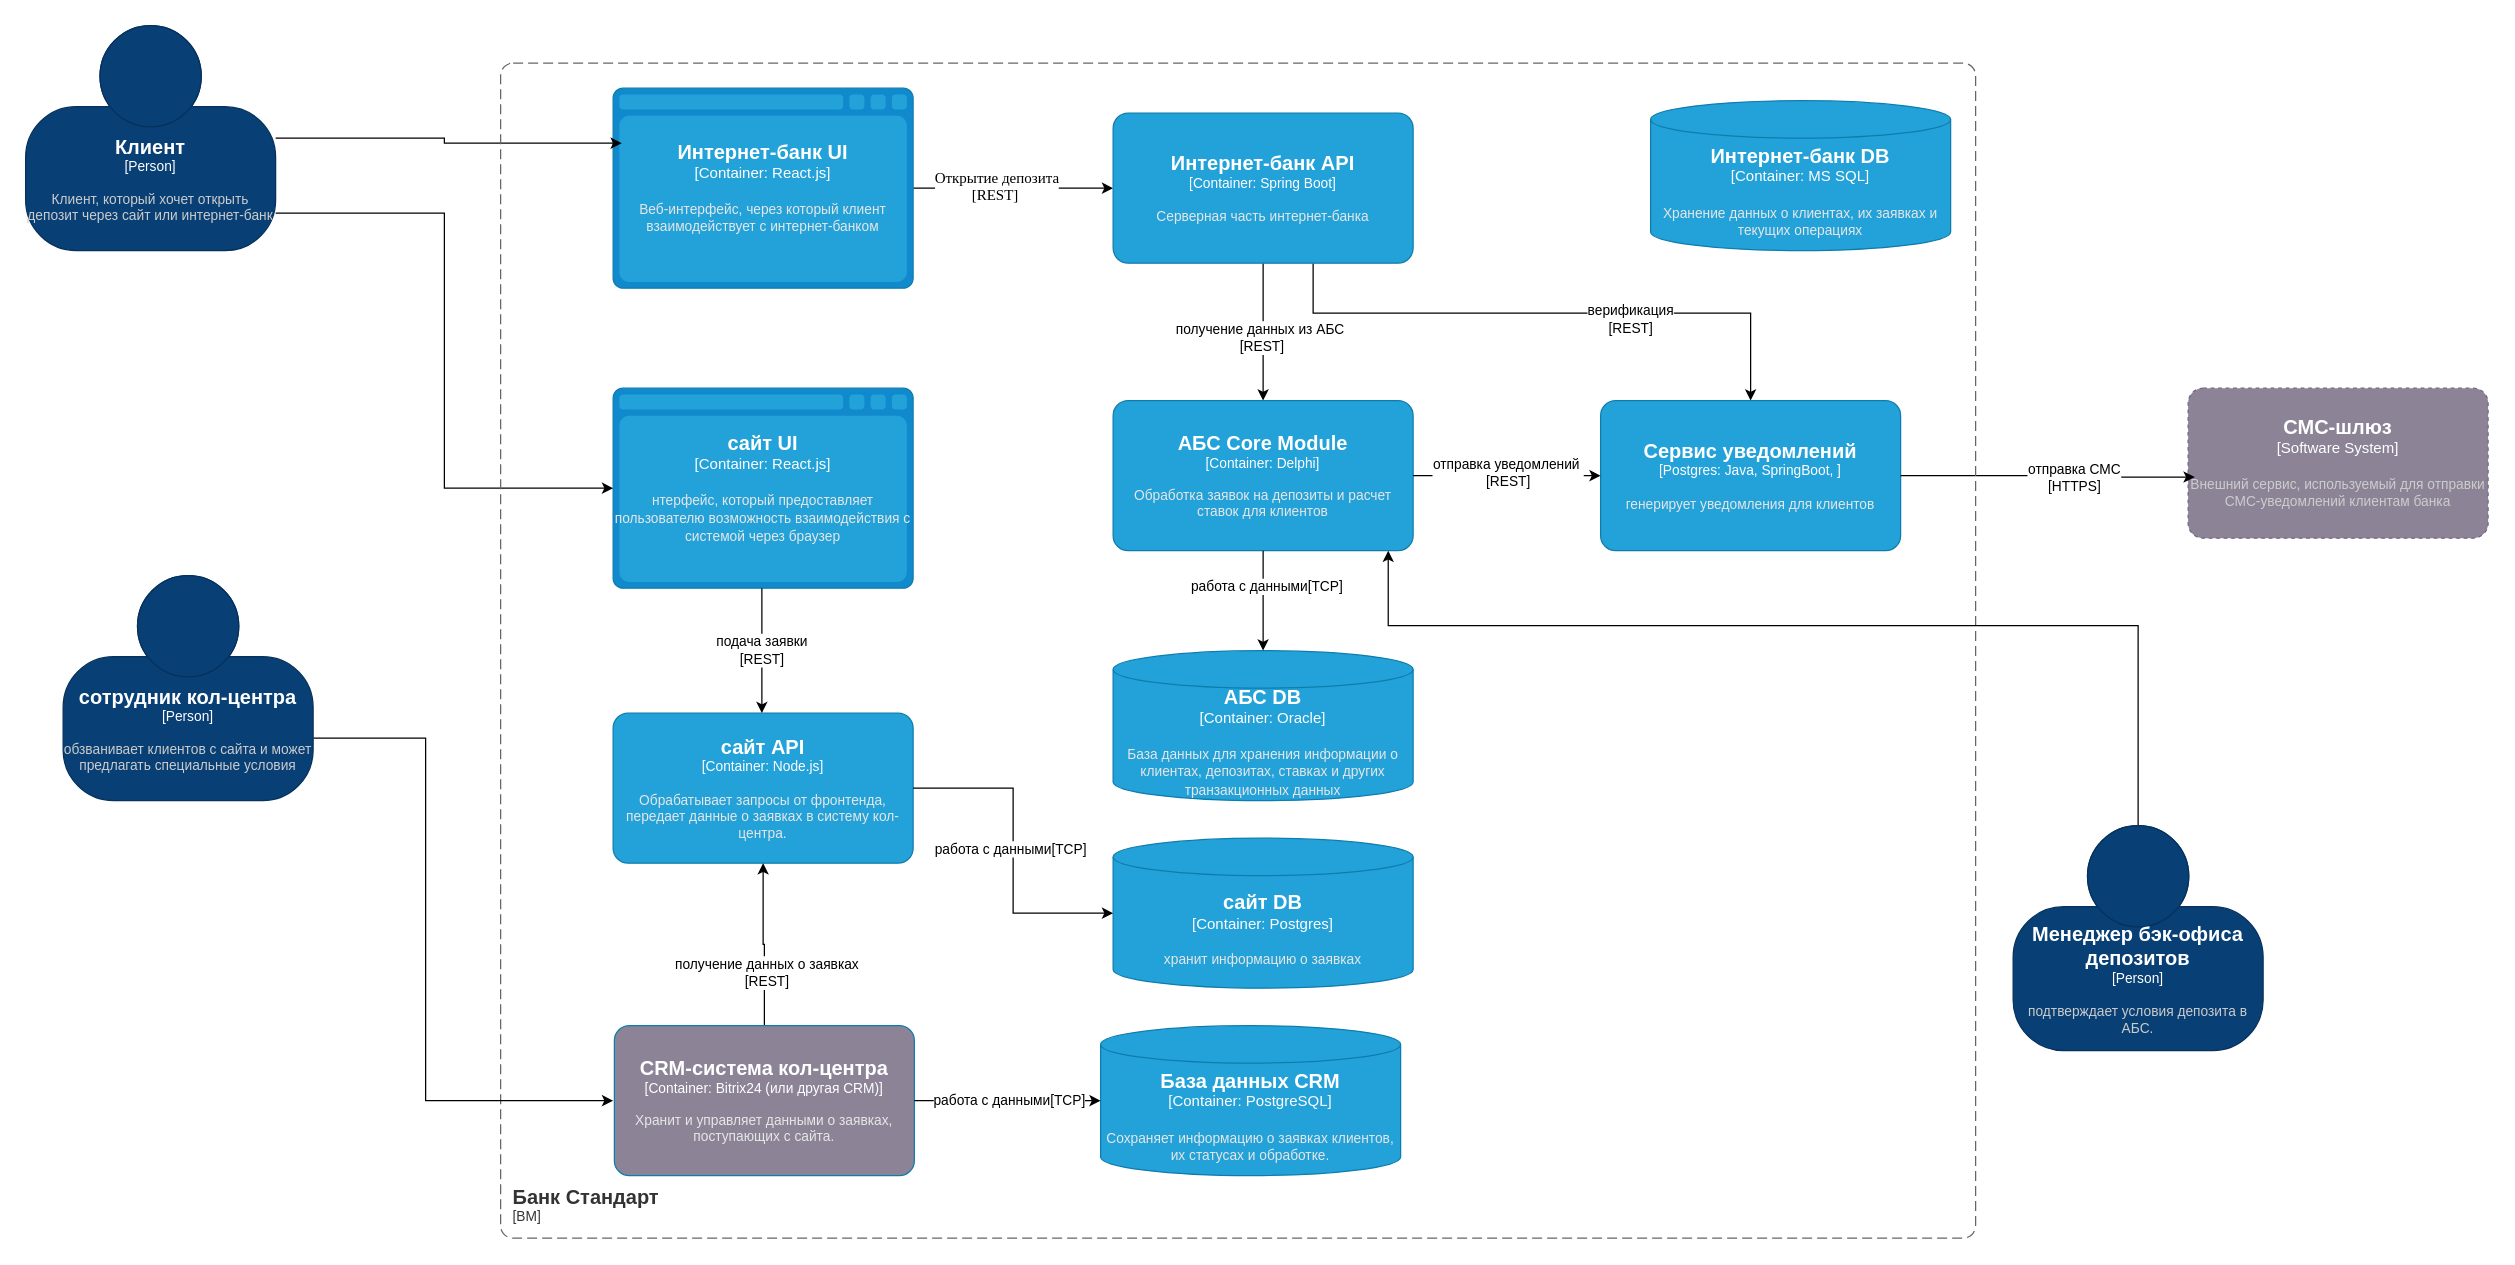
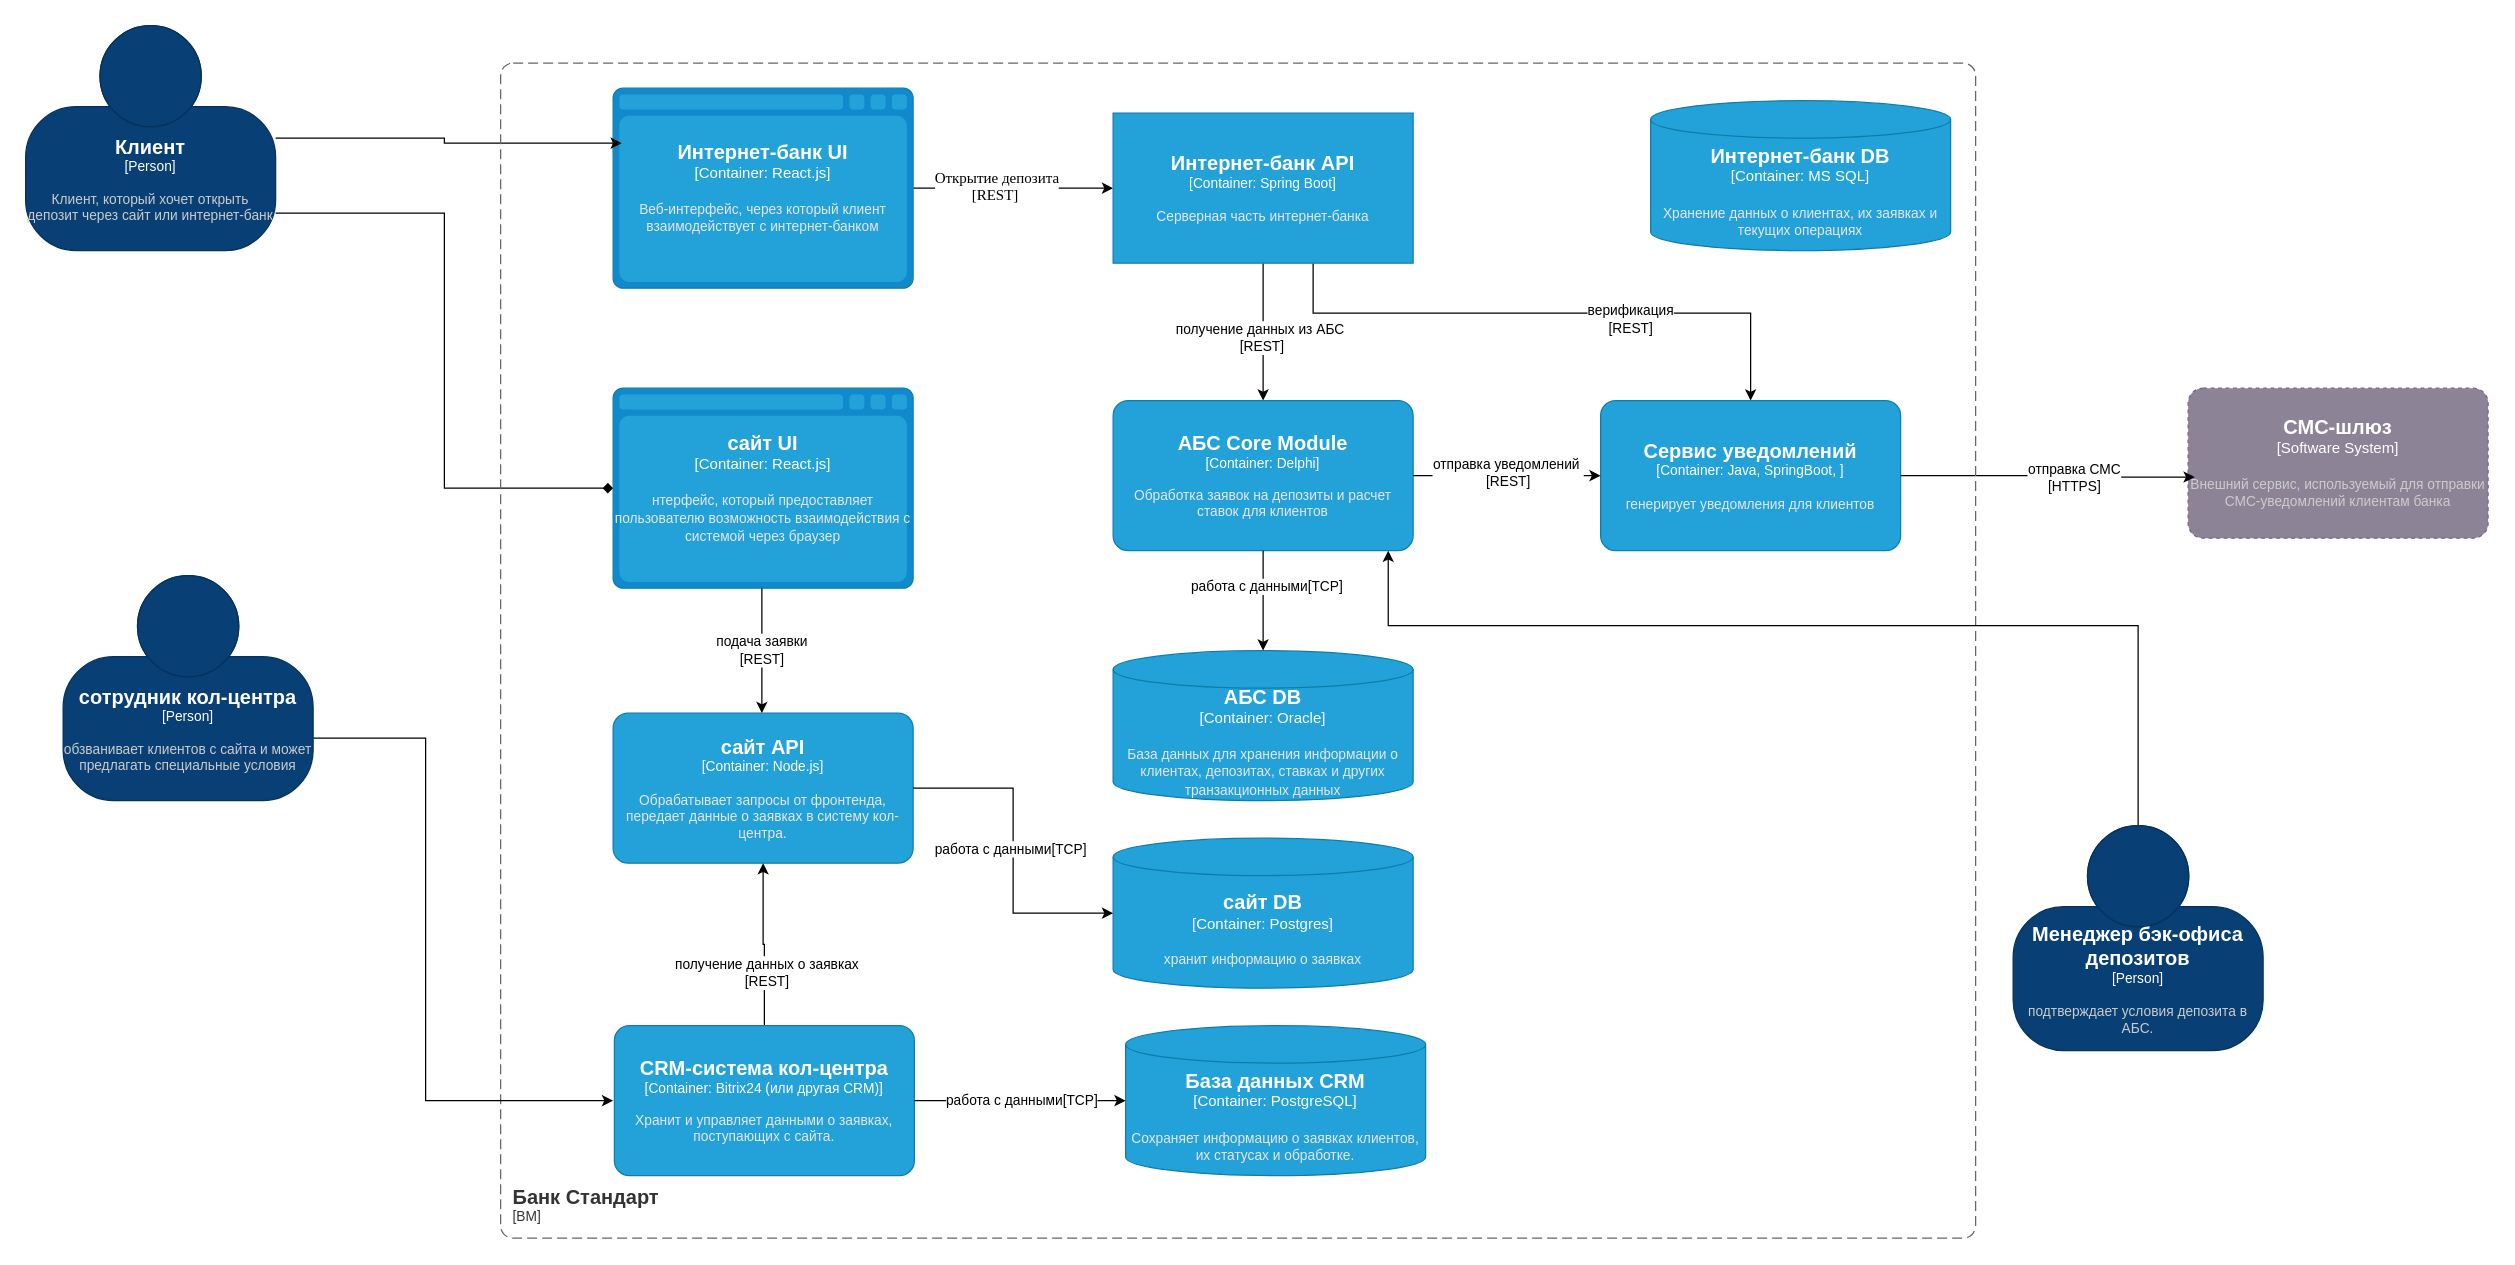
node "Интернет-банк API [Container: Spring Boot] Серверная часть интернет-банка": shape rounded rectangle -> rectangle
node "Сервис уведомлений [Postgres: Java, SpringBoot, ] генерирует уведомления для клиентов": label "Сервис уведомлений [Postgres: Java, SpringBoot, ] генерирует уведомления для клиентов" -> "Сервис уведомлений [Container: Java, SpringBoot, ] генерирует уведомления для клиентов"
edge "Клиент [Person] Клиент, который хочет открыть депозит через сайт или интернет-банк" -> "сайт UI [Container: React.js] нтерфейс, который предоставляет пользователю возможность взаимодействия с системой через браузер": arrowhead classic -> diamond
node "CRM-система кол-центра [Container: Bitrix24 (или другая CRM)] Хранит и управляет данными о заявках, поступающих с сайта.": fillcolor #8c8496 -> #23a2d9
node "База данных CRM [Container: PostgreSQL] Сохраняет информацию о заявках клиентов, их статусах и обработке.": moved (1251, 1101) -> (1276, 1101)
